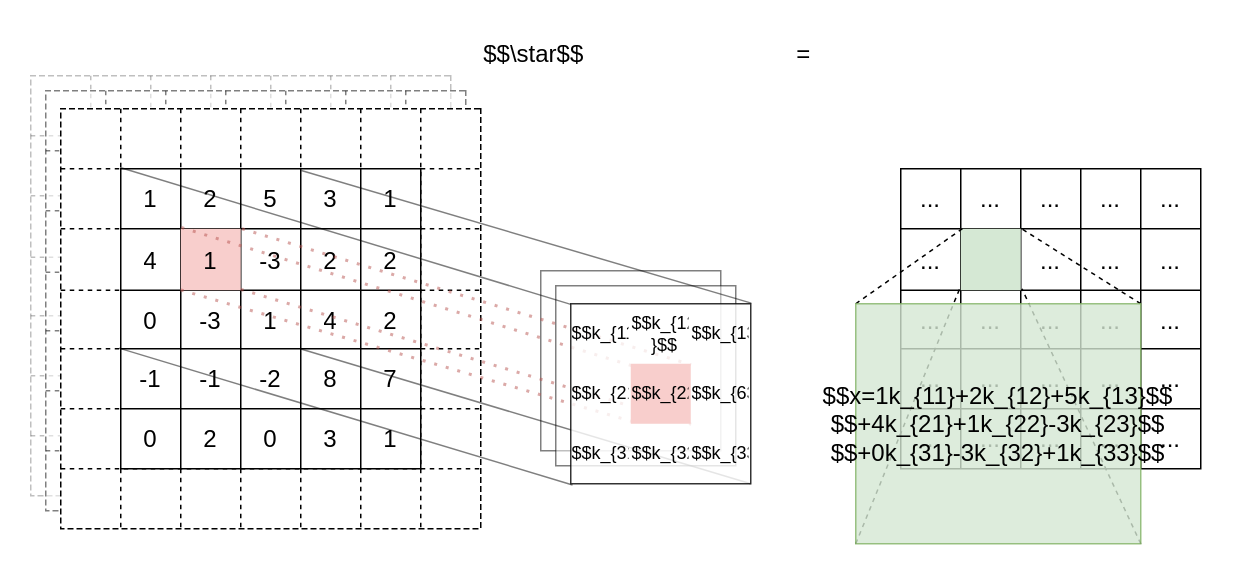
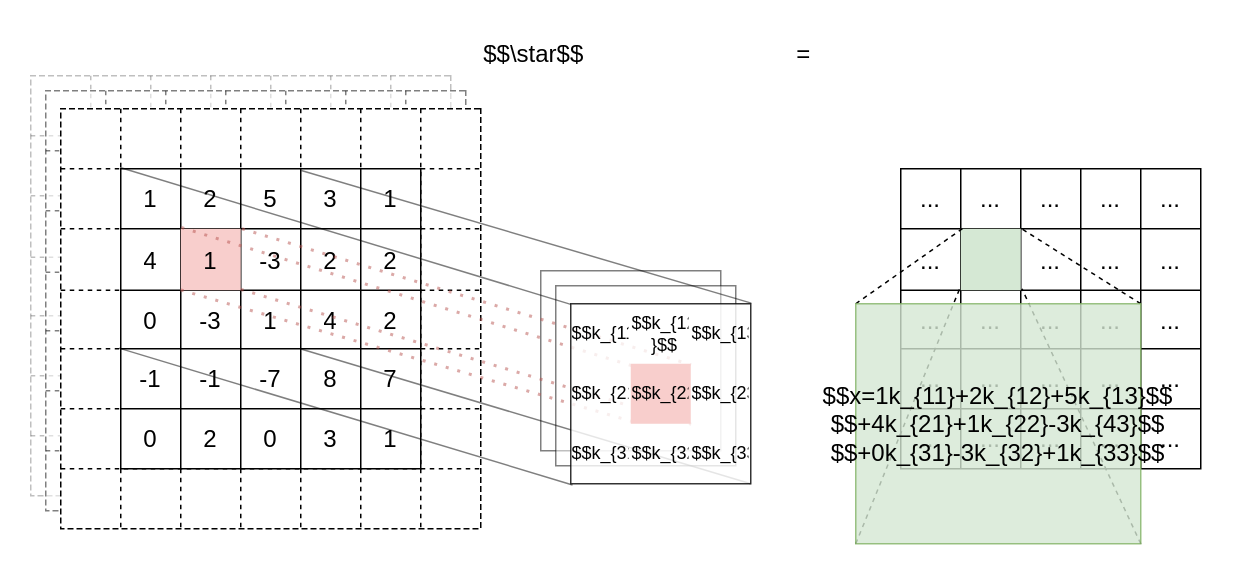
node "-2": label "-2" -> "-7"
node "$$k_{63}$$": label "$$k_{63}$$" -> "$$k_{23}$$"
node "$$x=1k_{11}+2k_{12}+5k_{13}$$ $$+4k_{21}+1k_{22}-3k_{23}$$ $$+0k_{31}-3k_{32}+1k_{33}$$": label "$$x=1k_{11}+2k_{12}+5k_{13}$$ $$+4k_{21}+1k_{22}-3k_{23}$$ $$+0k_{31}-3k_{32}+1k_{33}$$" -> "$$x=1k_{11}+2k_{12}+5k_{13}$$ $$+4k_{21}+1k_{22}-3k_{43}$$ $$+0k_{31}-3k_{32}+1k_{33}$$"
